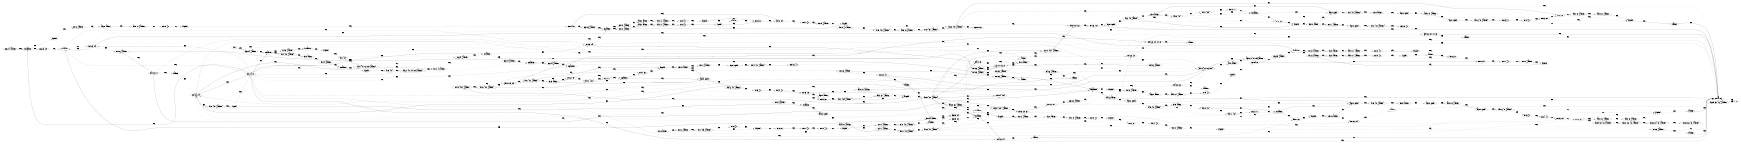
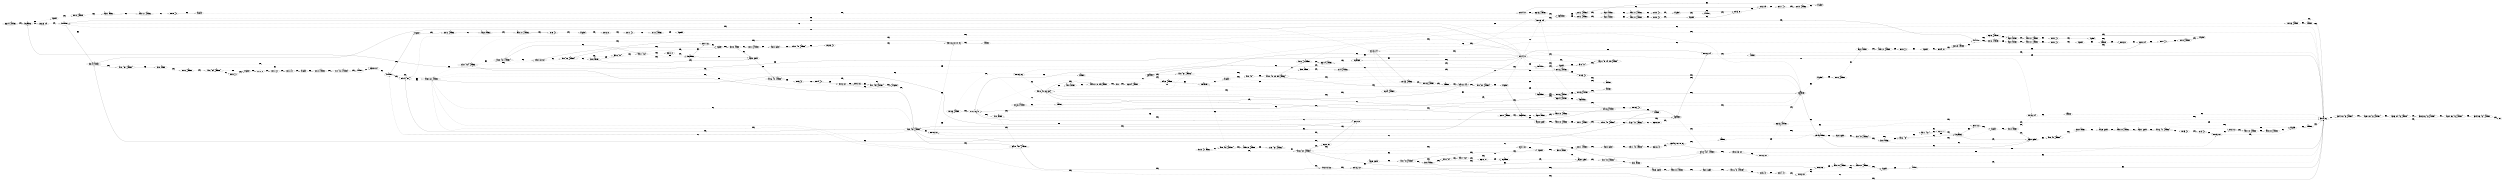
edge "mov w19 , w0" -> "cbnz w19 , address": added, label "DFG"
edge "br x0" -> "add x0 , x1 , w0 , sxtb # address": reversed
node "ldr w0 , [ x21 , # address ]": added
edge "strb w19 , [ x20 ]" -> "add x20 , x20 , # address": added, label "CFG"
edge "add x20 , x20 , # address" -> "strb w19 , [ x20 ]": added, label "DFG"
node "add x0 , x21 , # address": removed
edge "ldr x20 , [ x21 , # address ]" -> "cmp x20 , x24": now "ldr x20 , [ x21 , # address ]" -> "b.hs address"
node "ldp x27 , x28 , [ sp , # address ]": added
edge "mov x2 , x21" -> "ldp x19 , x20 , [ sp , # address ]": now "mov w0 , w26" -> "ldp x19 , x20 , [ sp , # address ]"
edge "ldr x21 , [ x0 , # address ]" -> "sub x20 , x20 , x21": removed, label "DFG"
edge "cmp x20 , x22" -> "cset w0 , ne": added, label "CFG"
